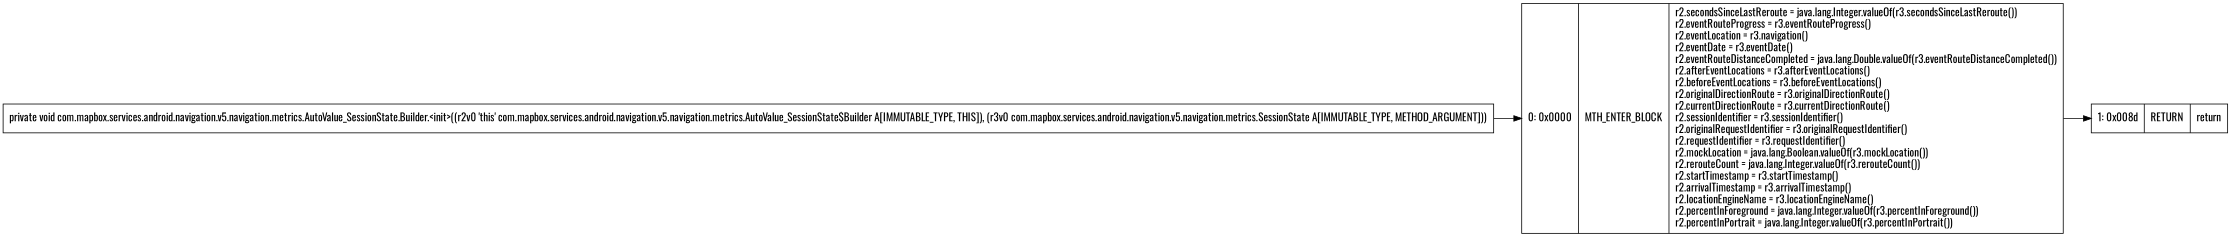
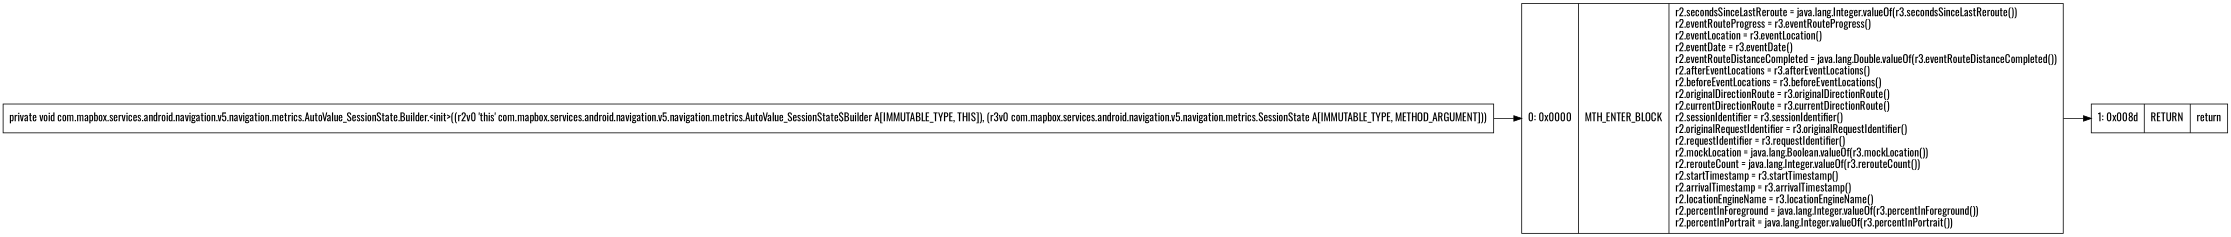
node "0: 0x0000": text "r2.eventLocation = r3.navigation()" -> "r2.eventLocation = r3.eventLocation()"
